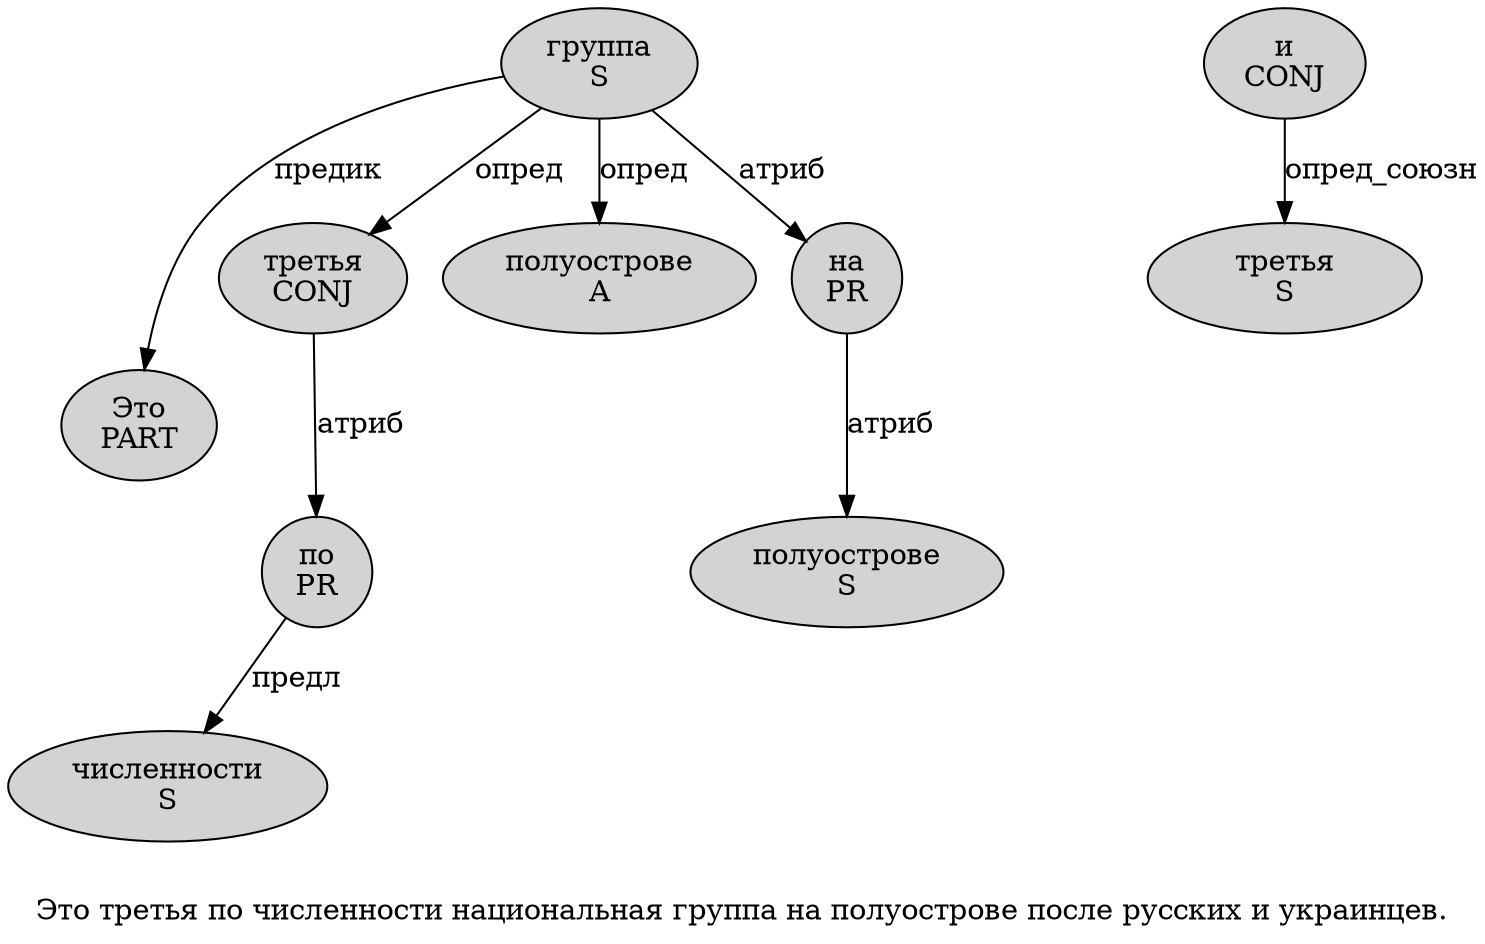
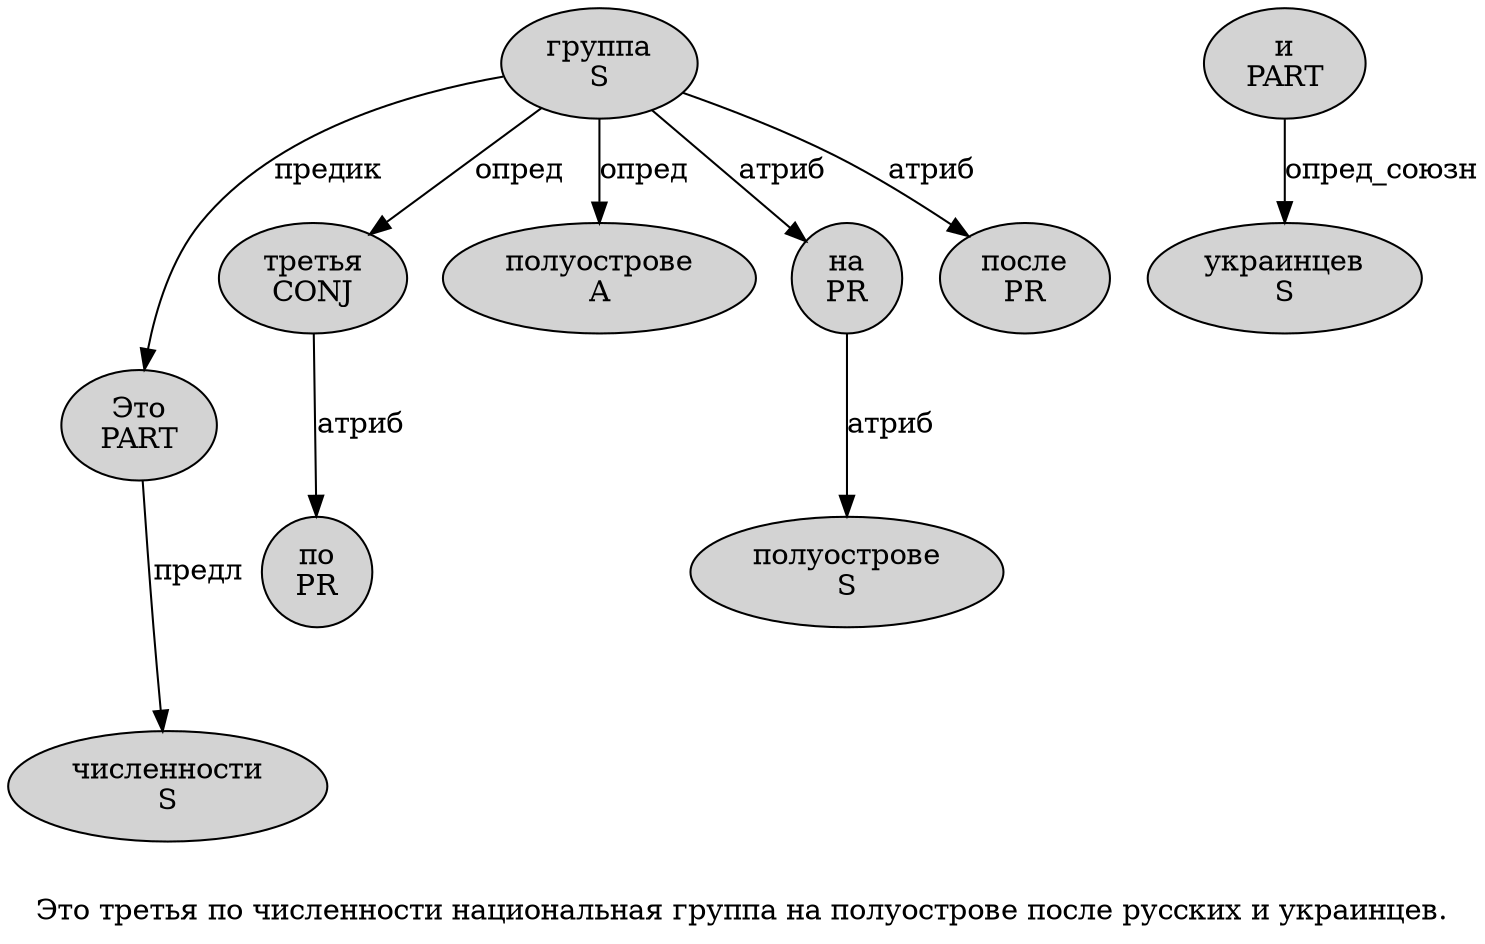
node "и CONJ": label "и CONJ" -> "и PART"
node "после PR": added
node "третья S": label "третья S" -> "украинцев S"
edge "по PR" -> "численности S": now "Это PART" -> "численности S"
